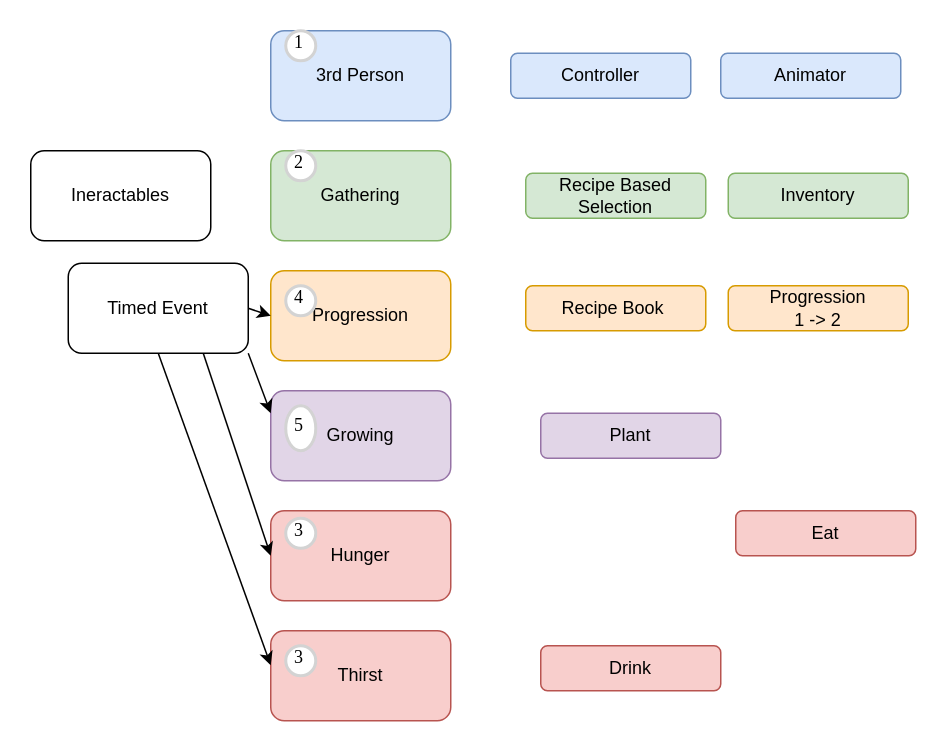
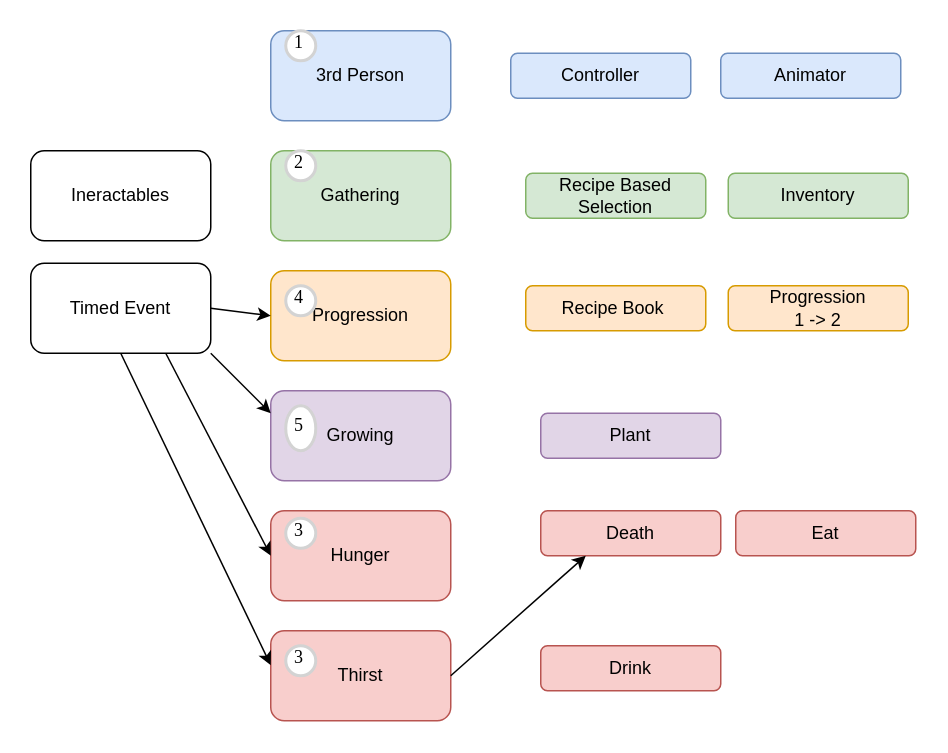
node "Timed Event": moved (158, 308) -> (121, 308)
node "Death": added
edge "Thirst" -> "Death": added
